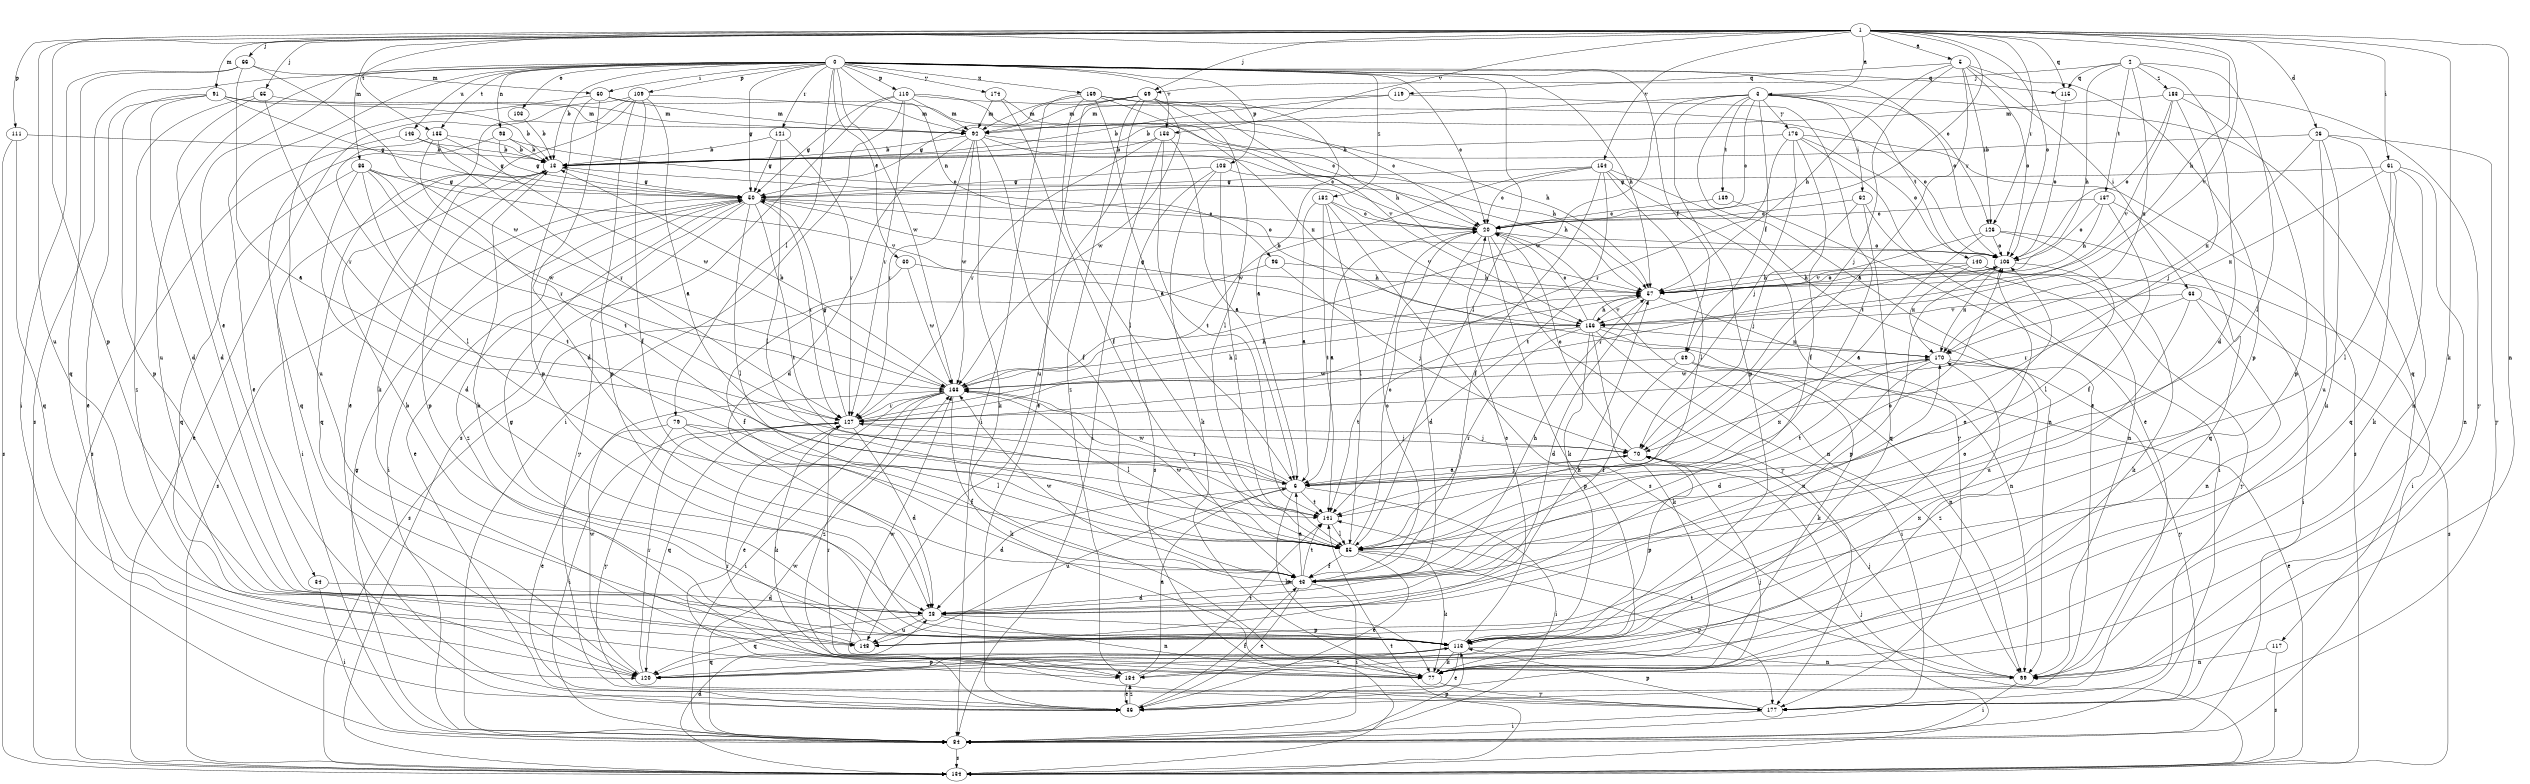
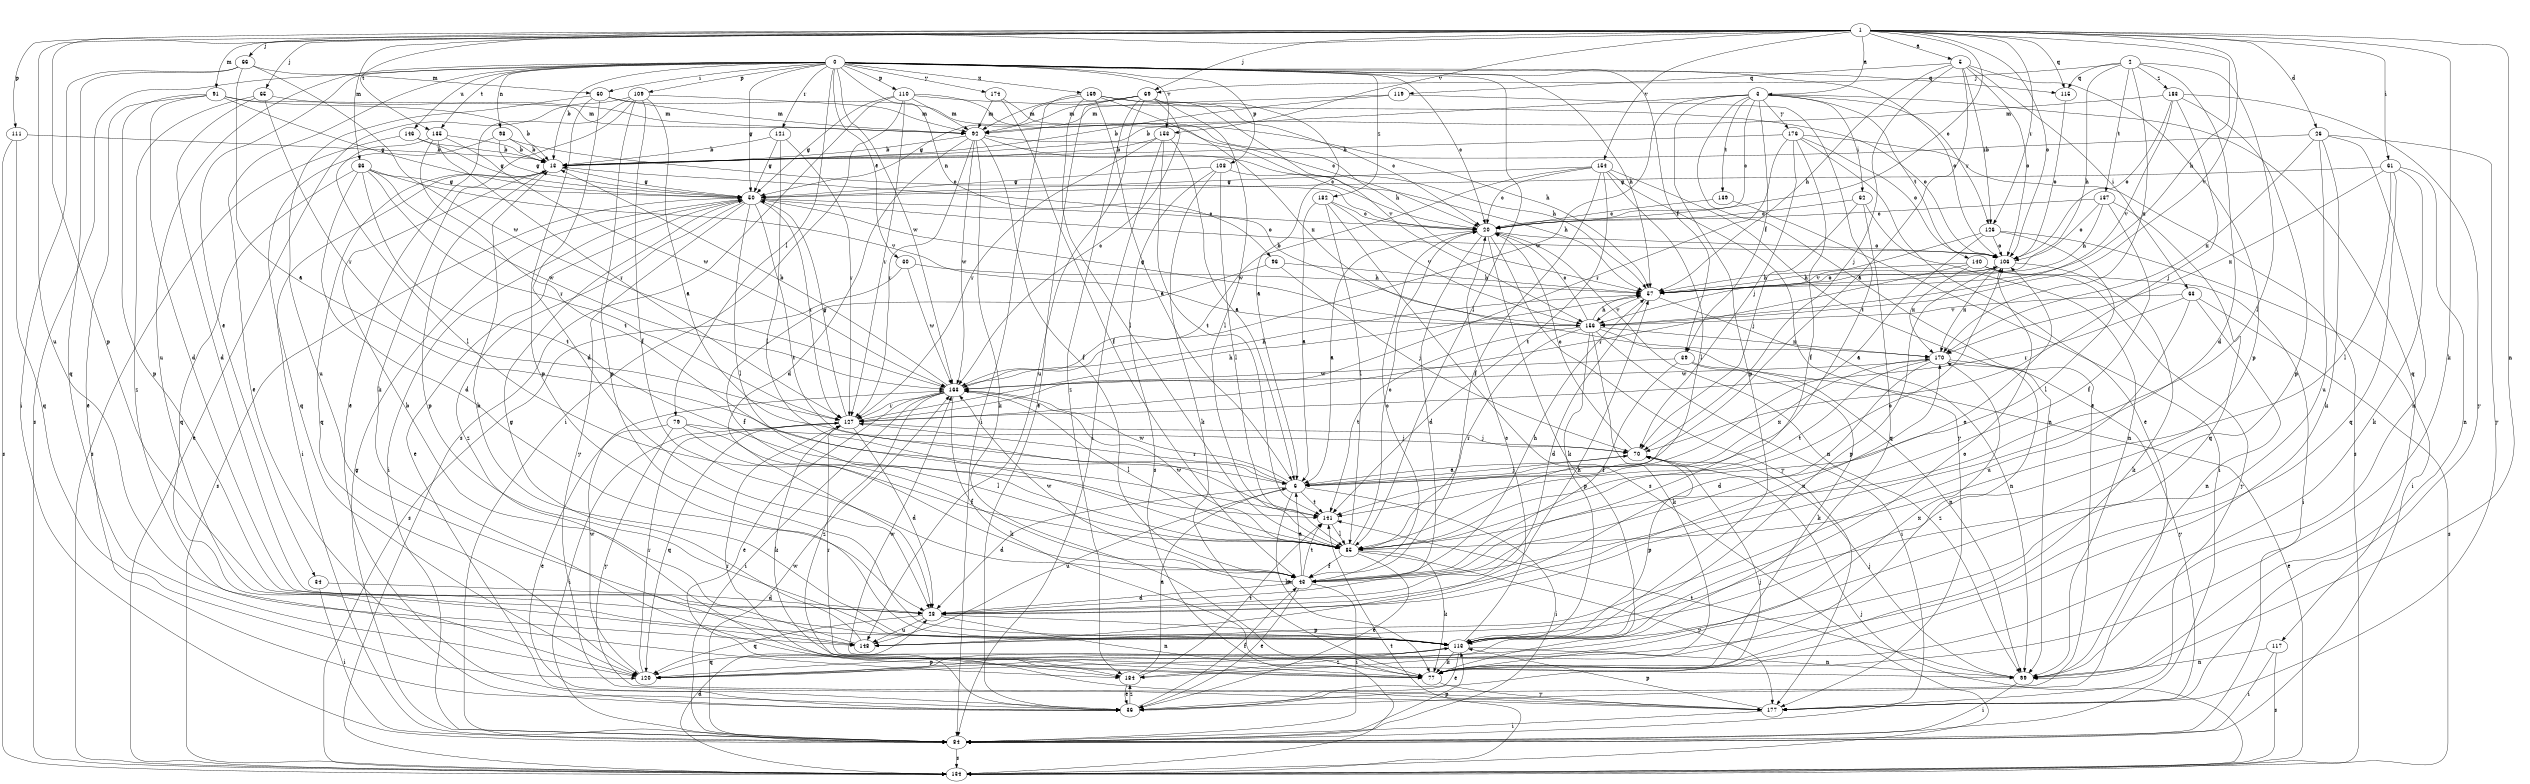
node "103": removed
edge "69" -> "163": label "w" -> "c"
edge "182" -> "141": removed, label "t"
edge "117" -> "84": added, label "i"
